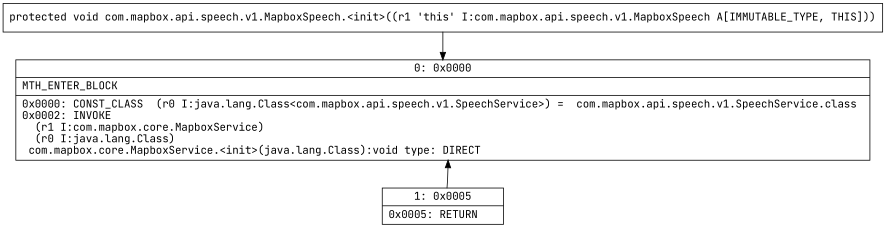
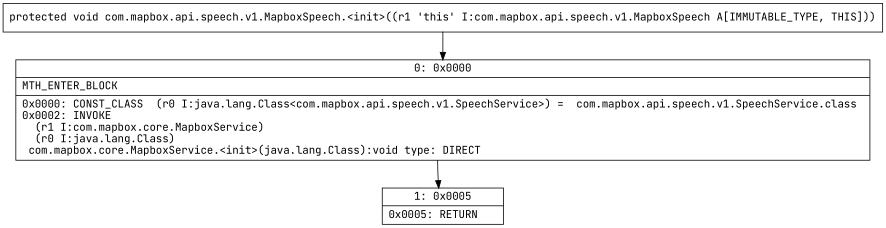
edge "1: 0x0005" -> "0: 0x0000": reversed
